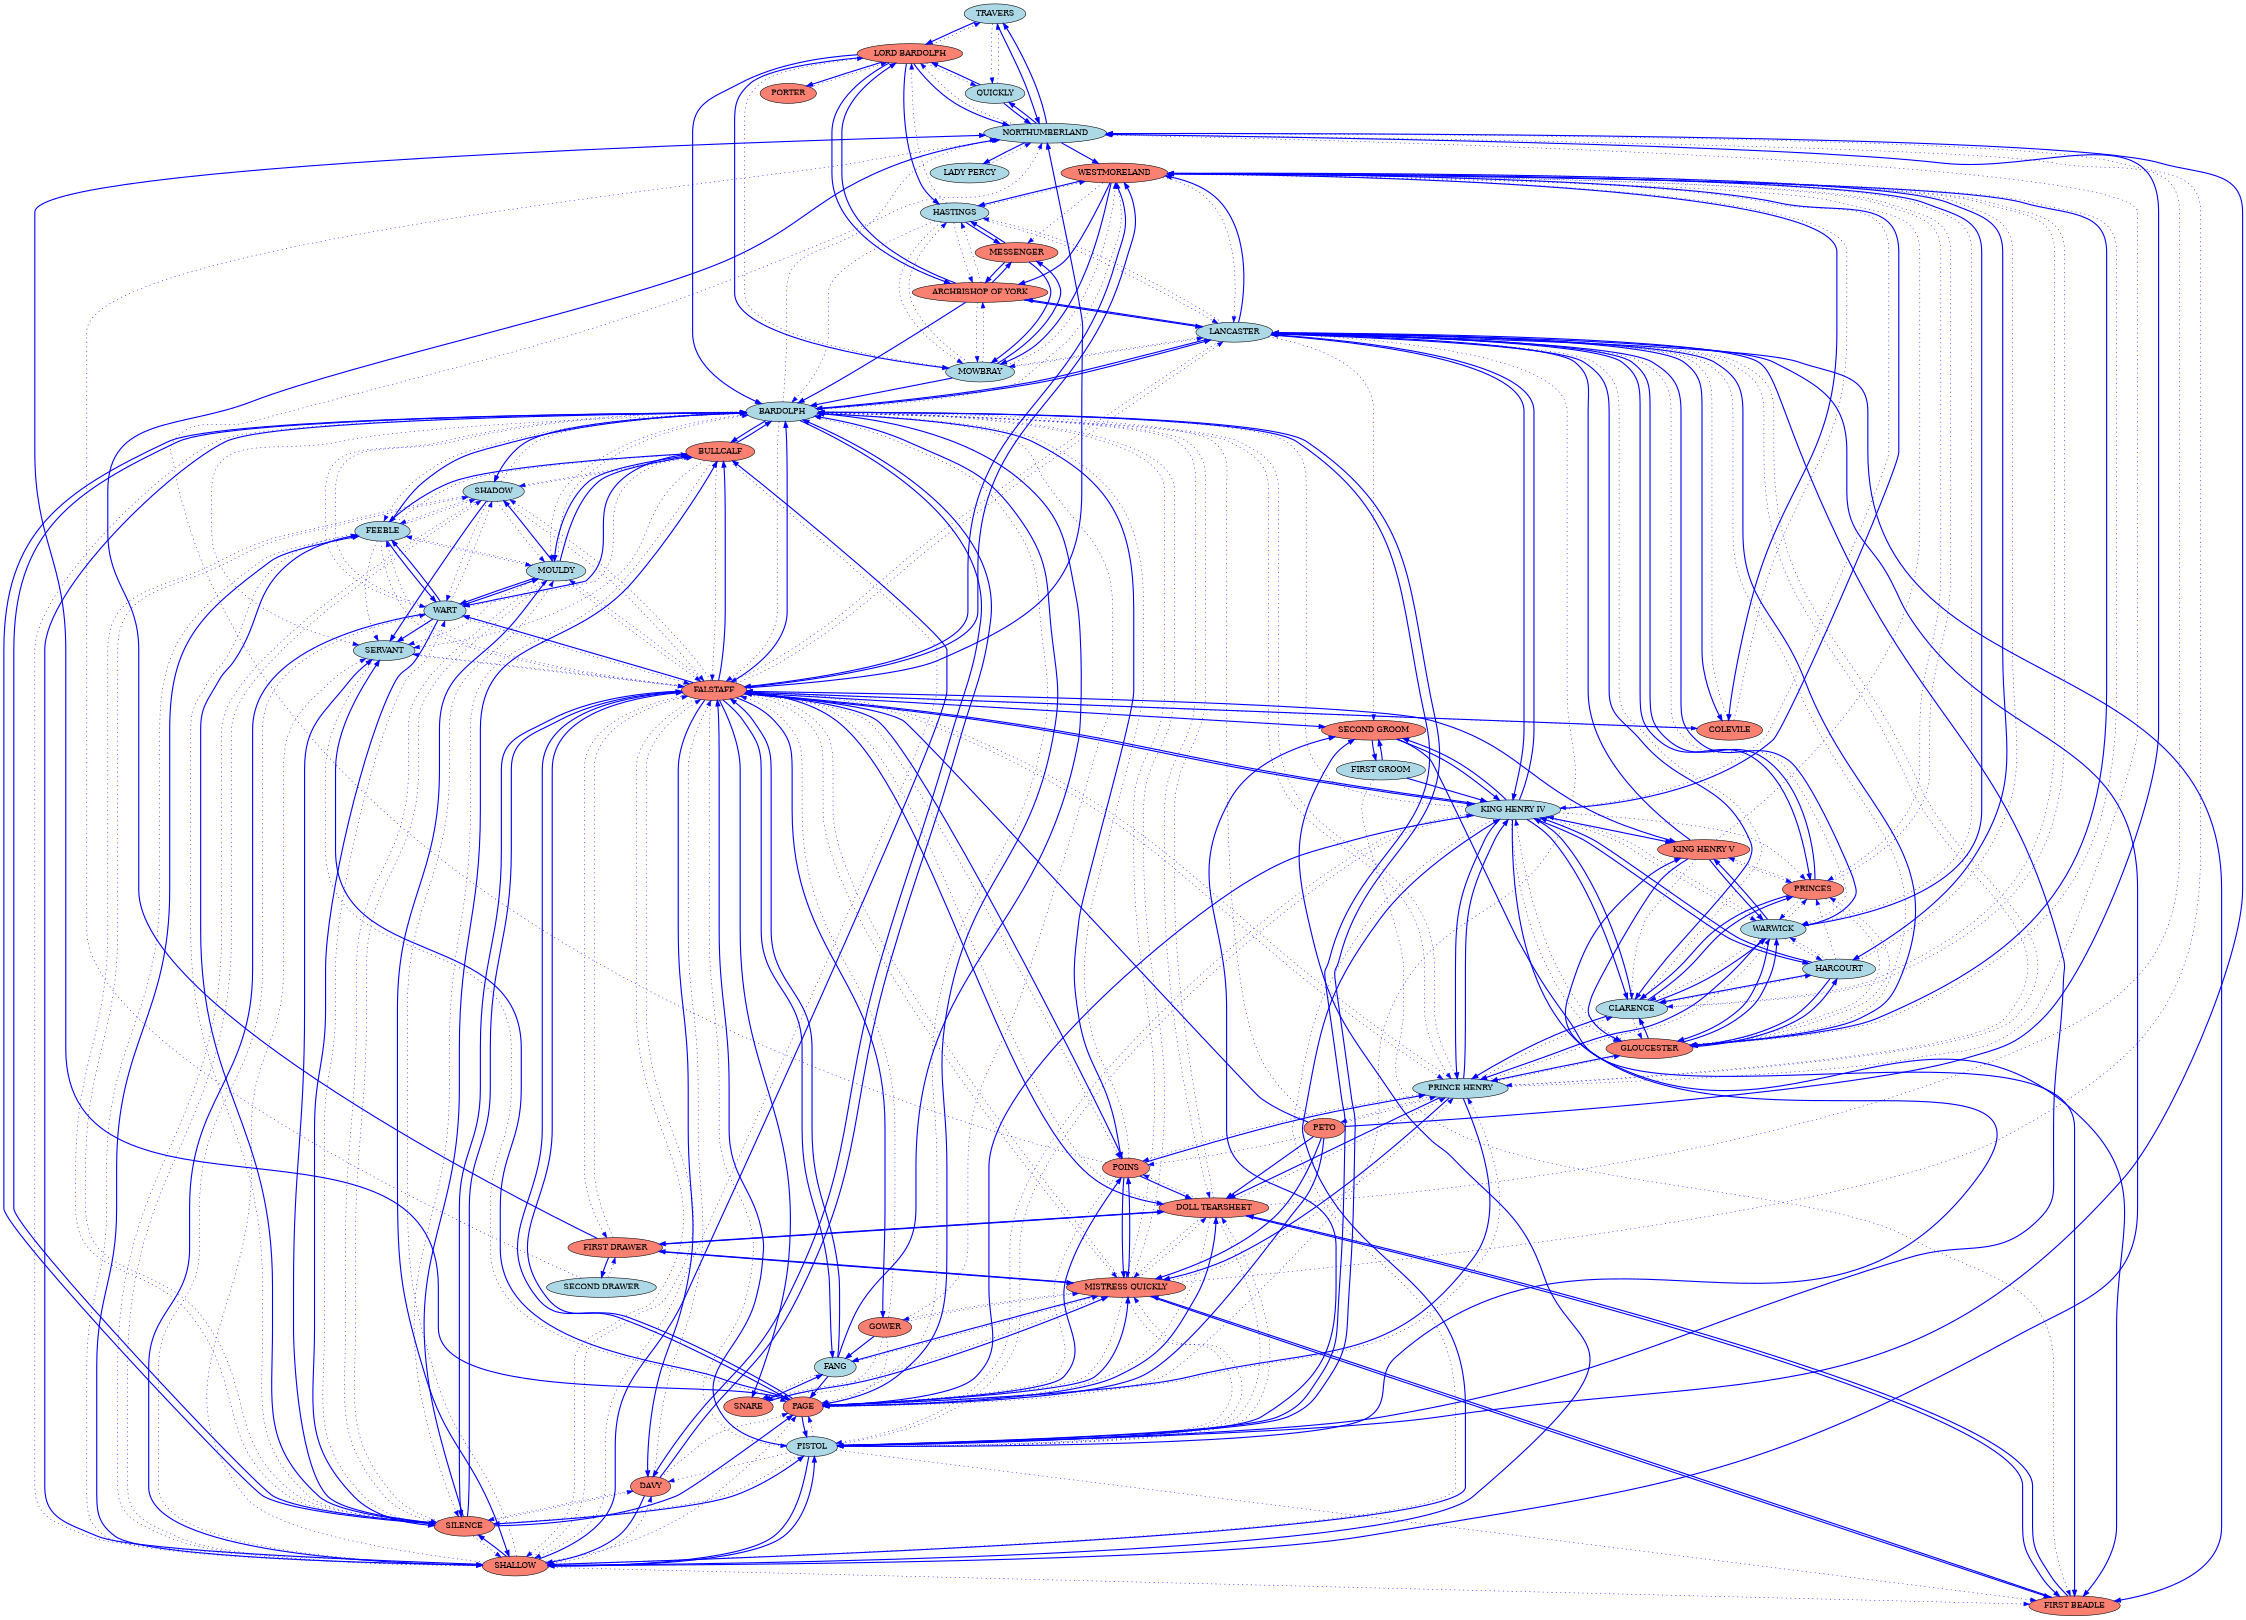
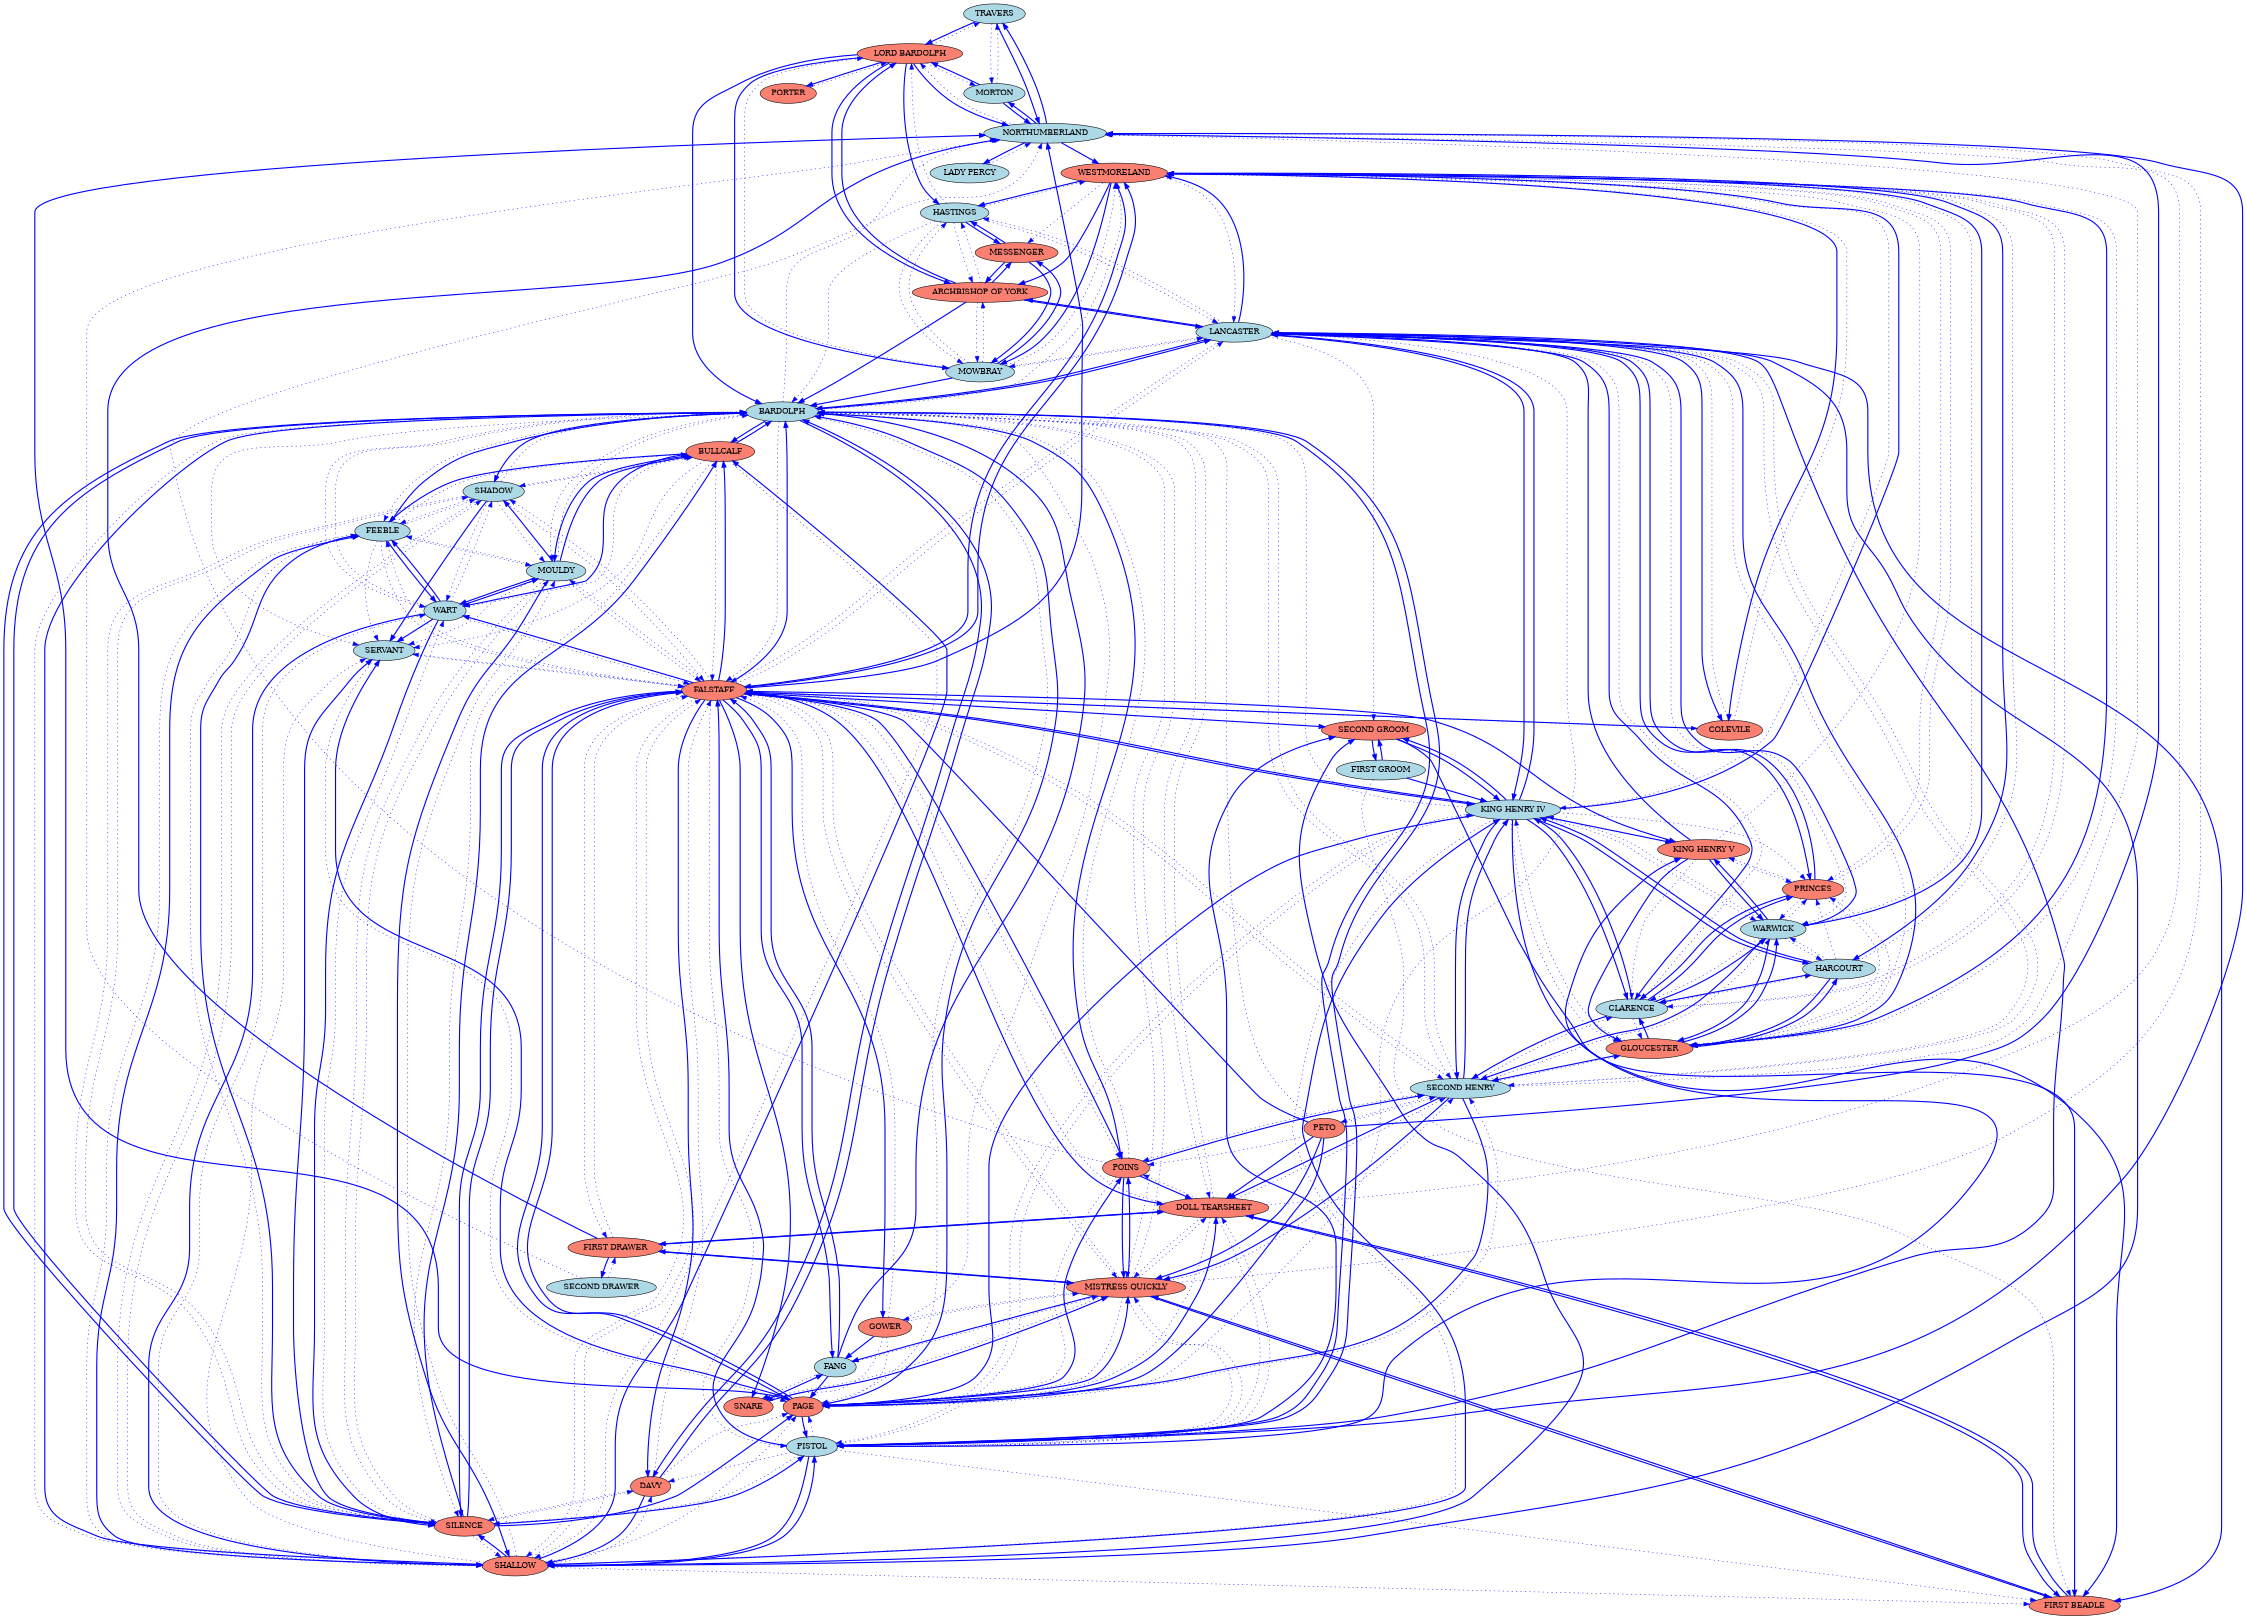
node "QUICKLY": label "QUICKLY" -> "MORTON"
node "PRINCE HENRY": label "PRINCE HENRY" -> "SECOND HENRY"
